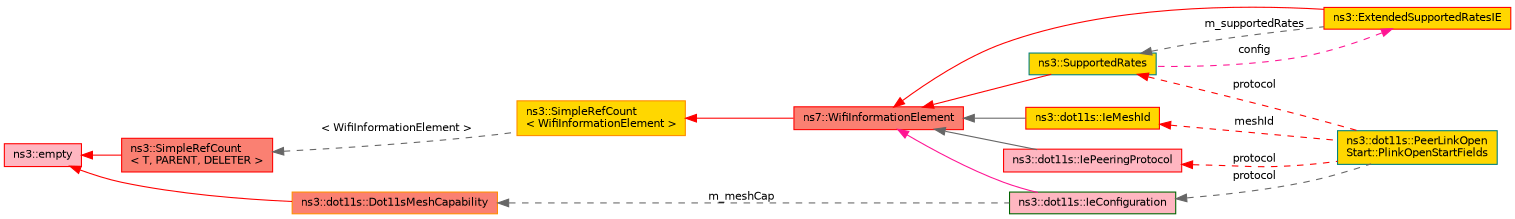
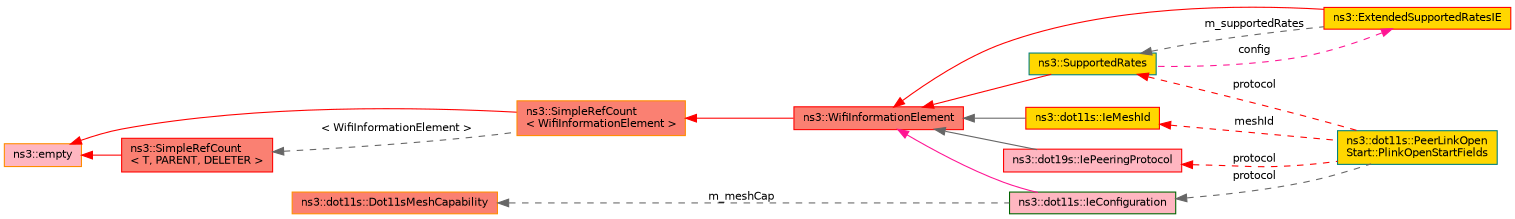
node "ns3::SimpleRefCount < WifiInformationElement >": fillcolor gold -> salmon
node "ns7::WifiInformationElement": label "ns7::WifiInformationElement" -> "ns3::WifiInformationElement"
node "ns3::empty": color red -> darkorange
node "ns3::dot11s::IePeeringProtocol": label "ns3::dot11s::IePeeringProtocol" -> "ns3::dot19s::IePeeringProtocol"
edge "ns3::dot11s::Dot11sMeshCapability" -> "ns3::empty": now "ns3::SimpleRefCount < WifiInformationElement >" -> "ns3::empty"
